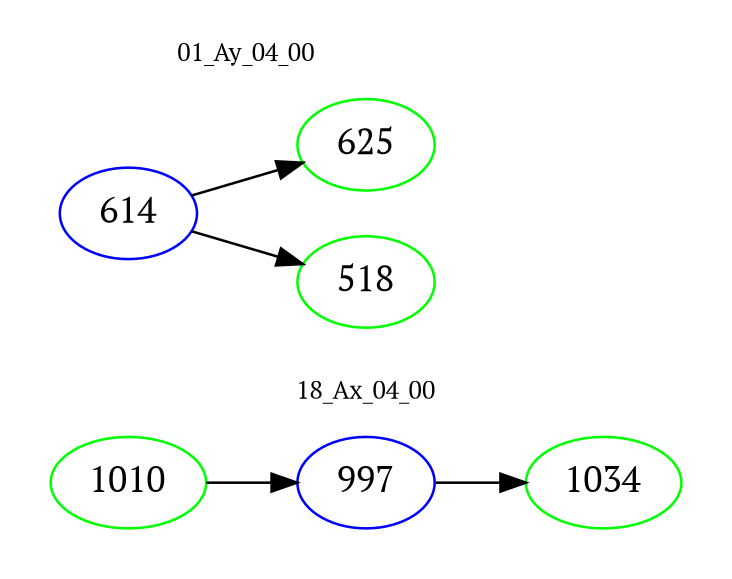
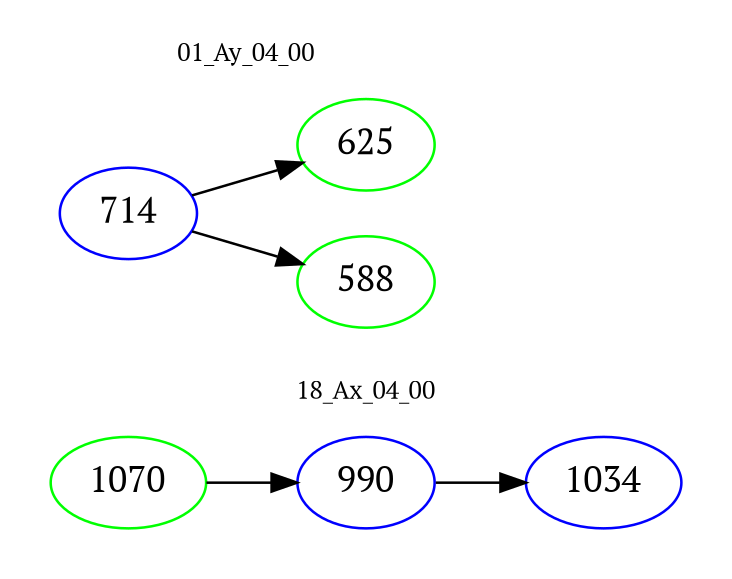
node "614": label "614" -> "714"
node "518": label "518" -> "588"
node "1010": label "1010" -> "1070"
node "997": label "997" -> "990"
node "1034": color green -> blue
